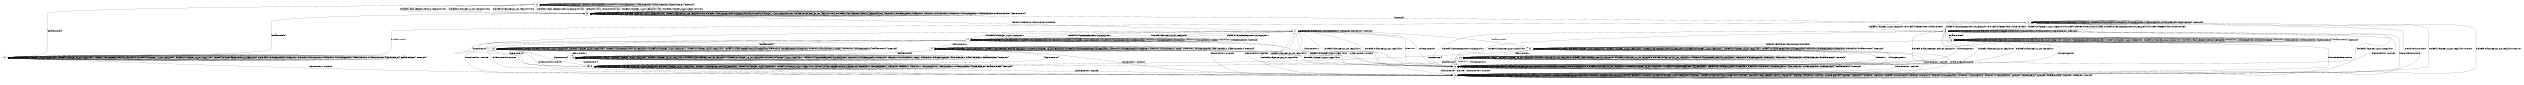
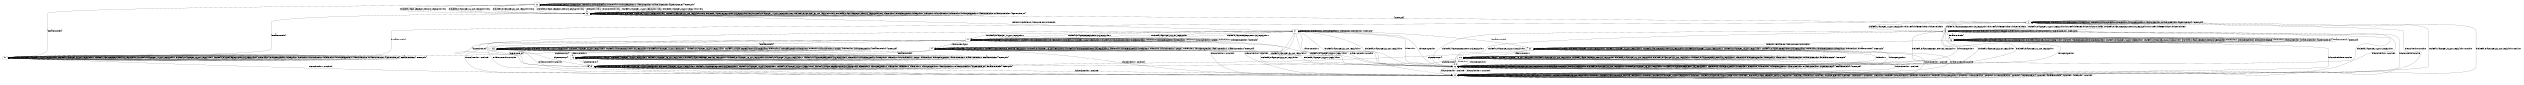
edge "s70" -> "s14": label "VldNewConID_short/ " -> "VldNewConID_vldACK/ "
edge "s14" -> "s9": now "s14" -> "s1"
